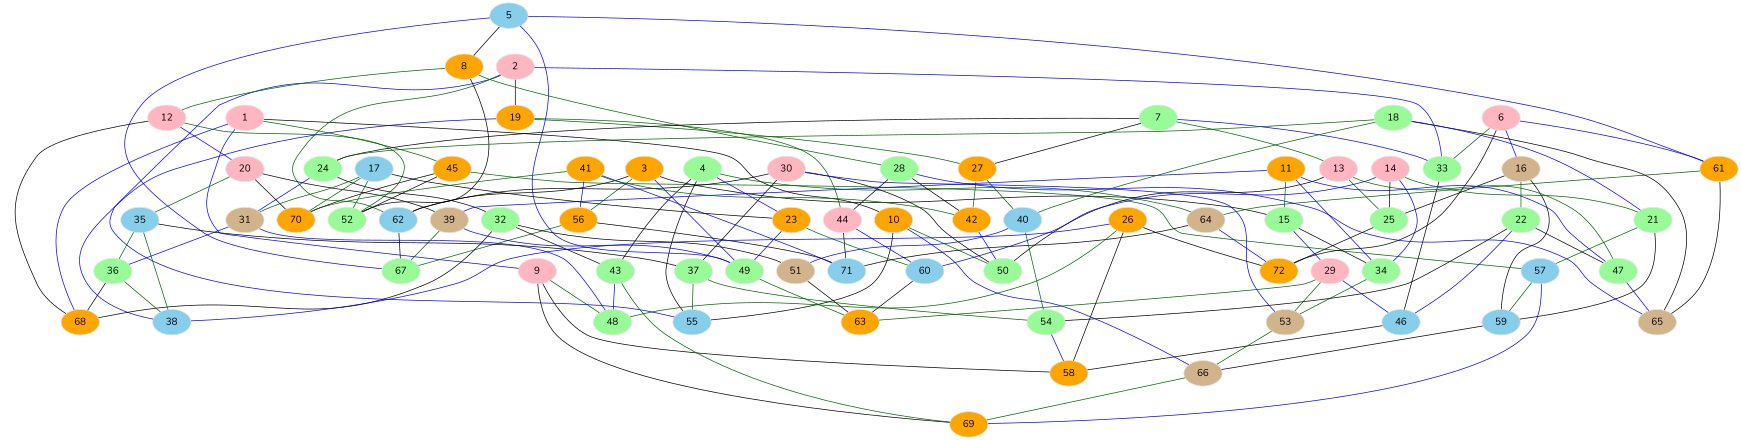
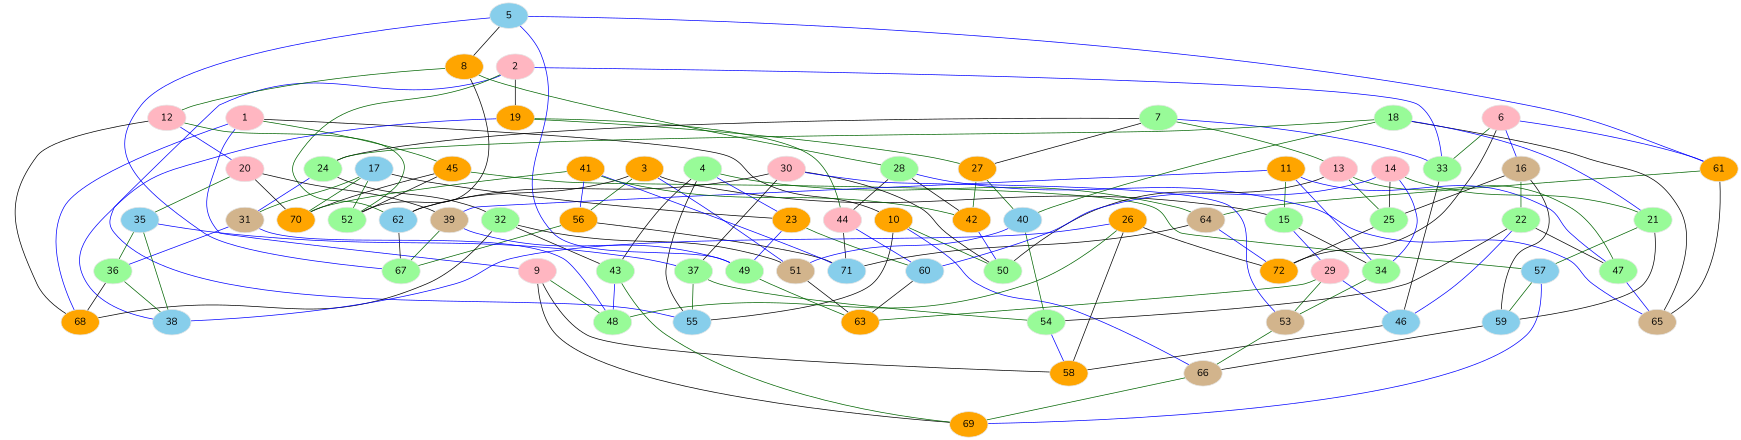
edge "3" -- "49": now "3" -- "51"
edge "35" -- "37": color black -> blue
